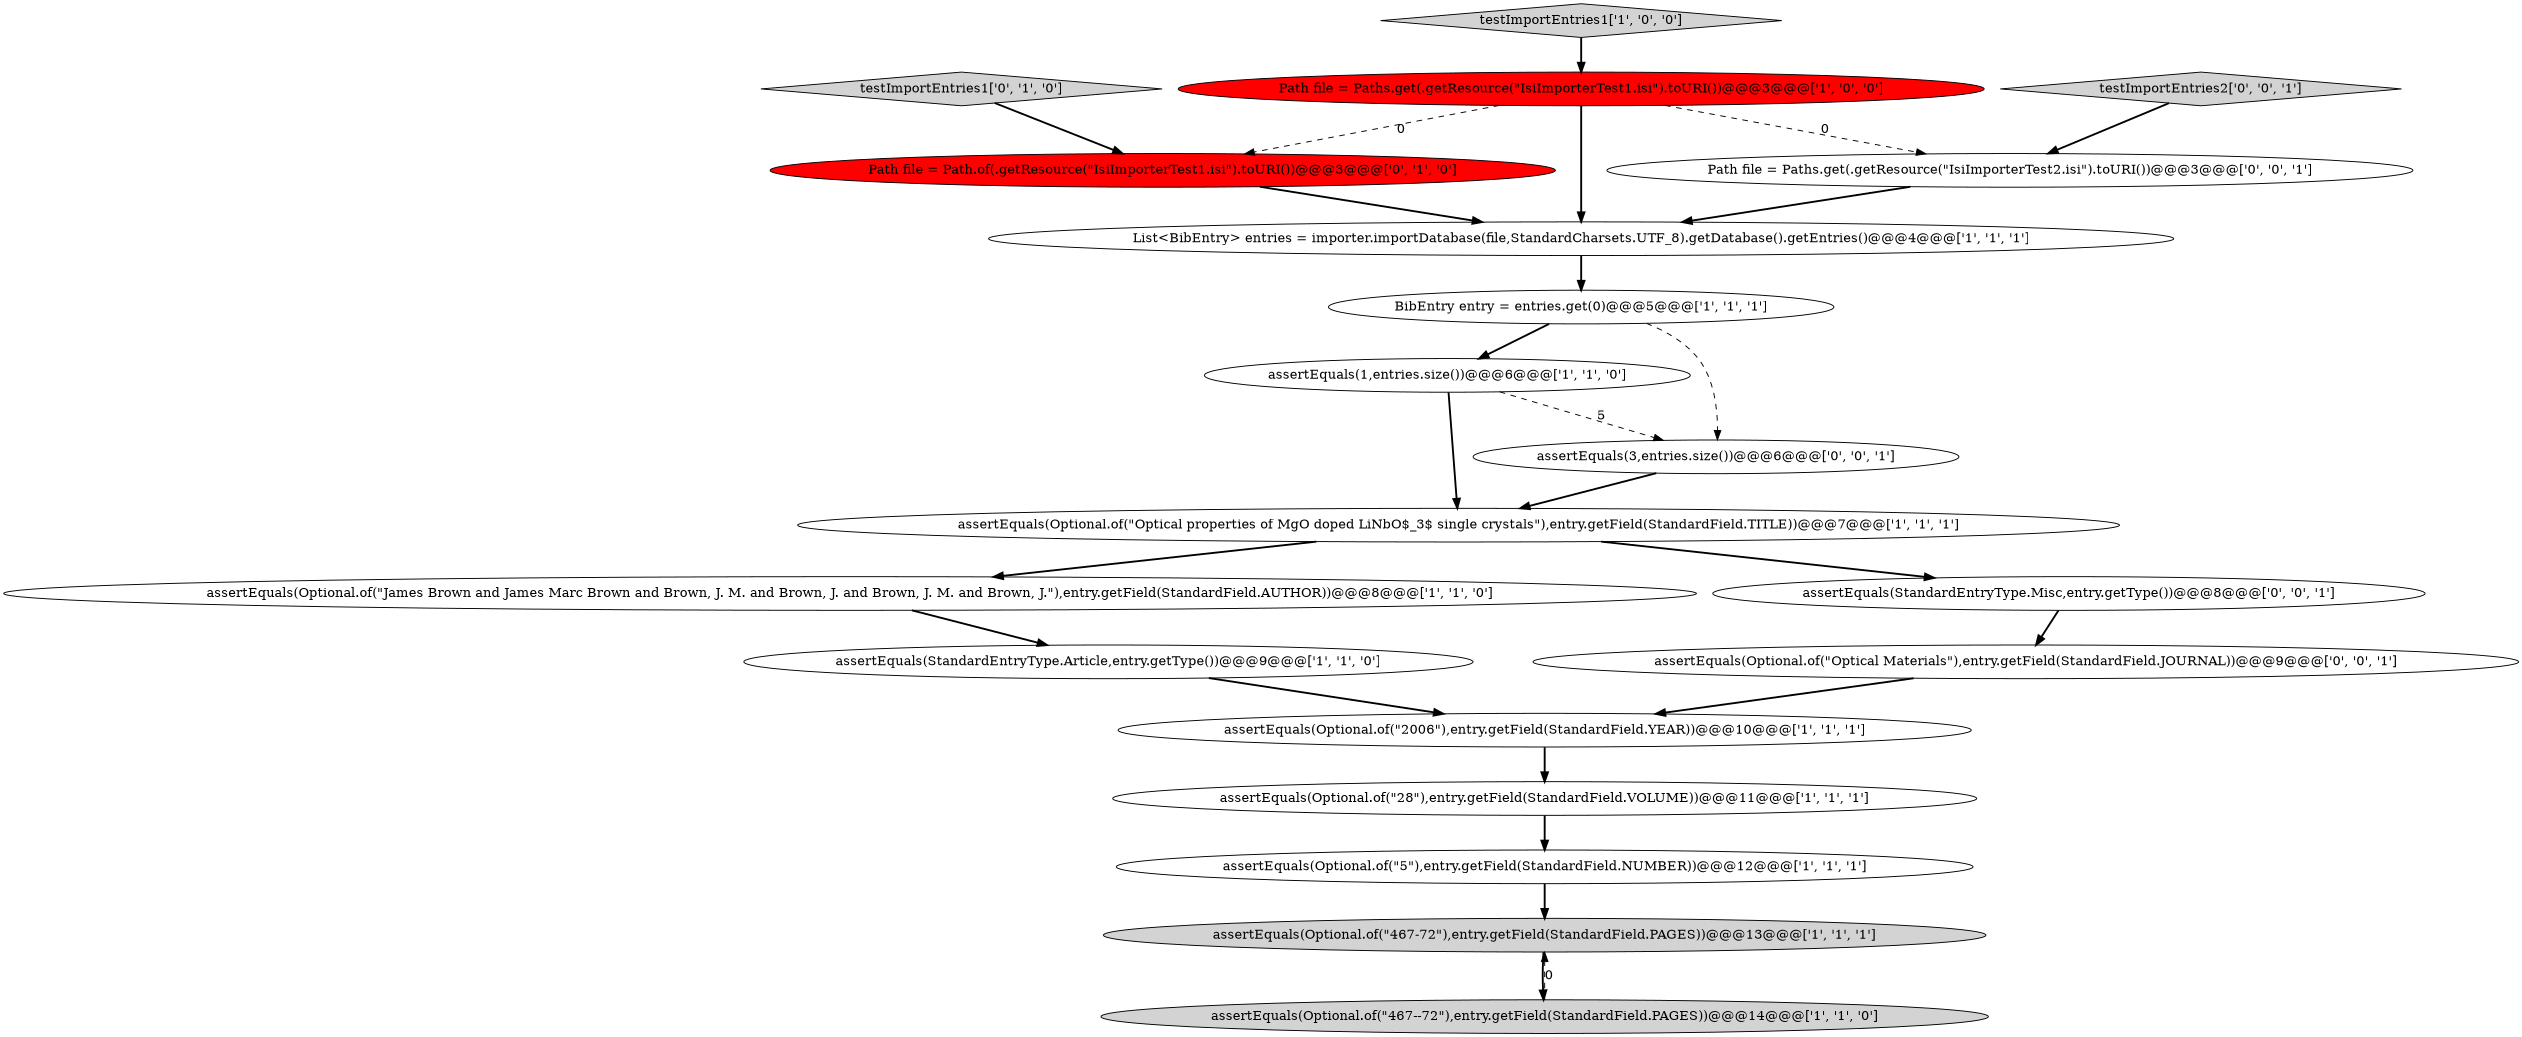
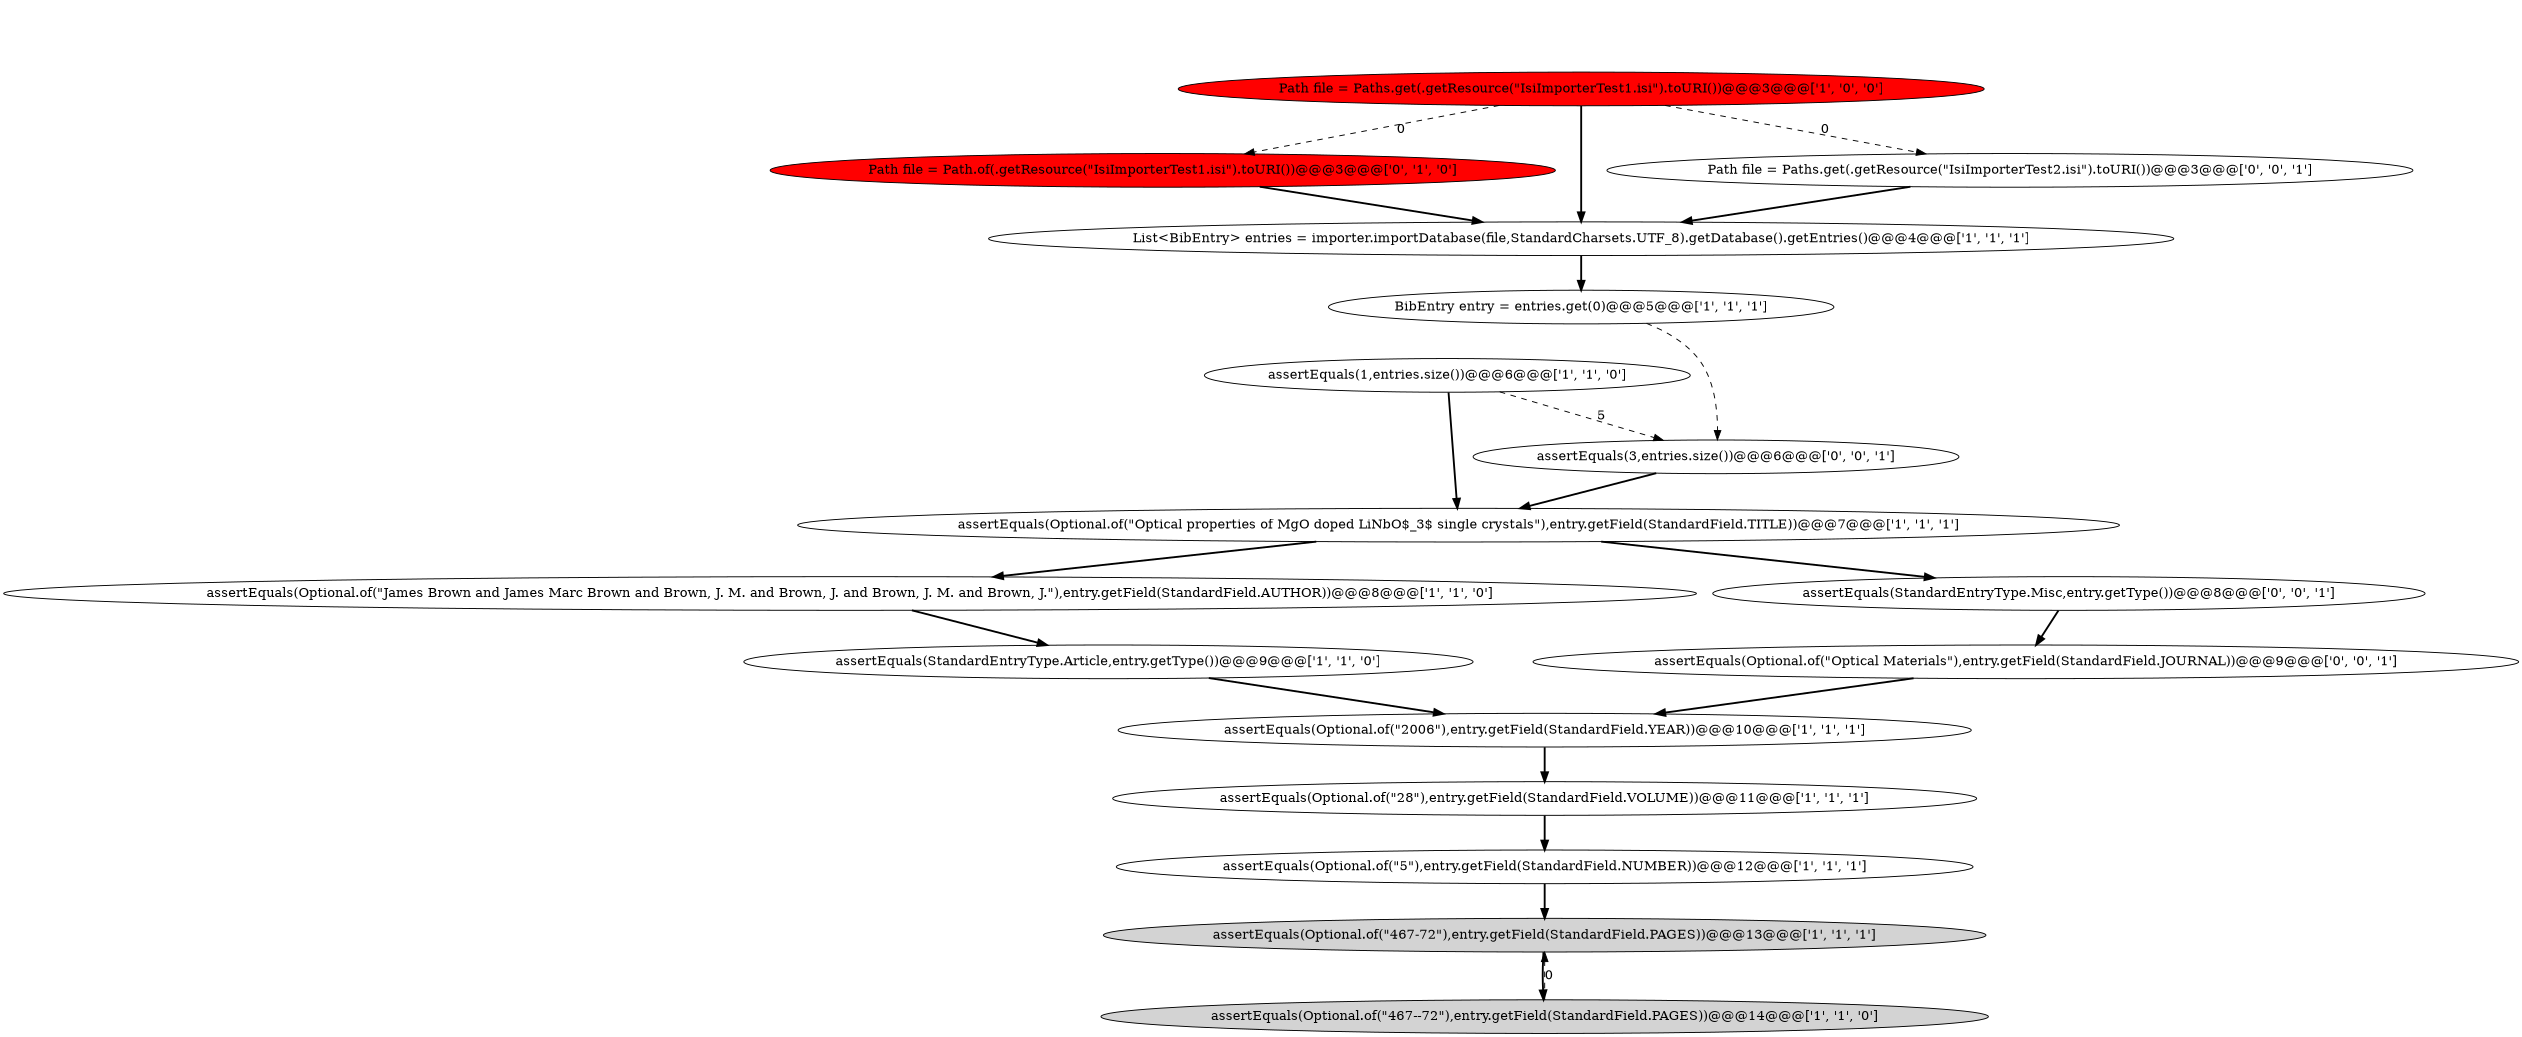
node "testImportEntries1['1', '0', '0']": removed
node "testImportEntries1['0', '1', '0']": removed
node "testImportEntries2['0', '0', '1']": removed
edge "BibEntry entry = entries.get(0)@@@5@@@['1', '1', '1']" -> "assertEquals(1,entries.size())@@@6@@@['1', '1', '0']": removed
